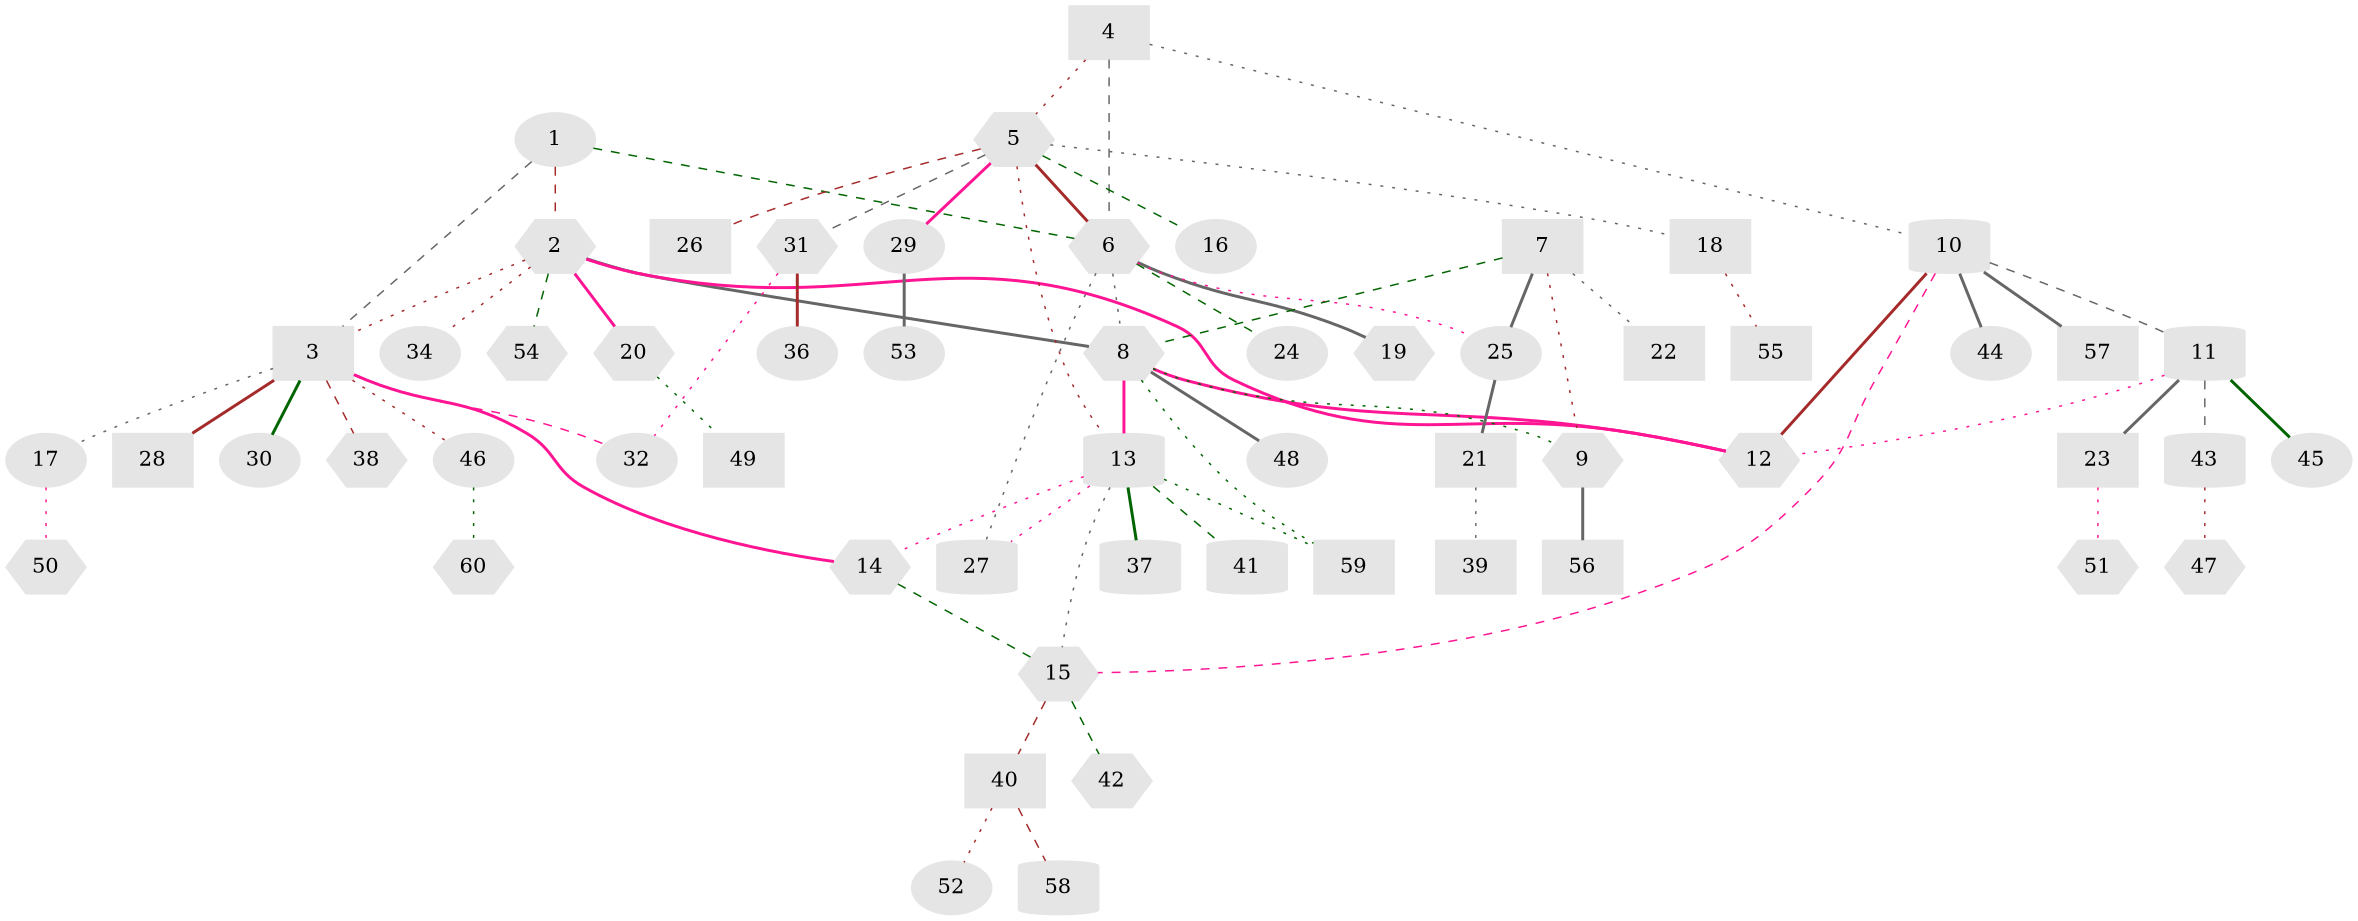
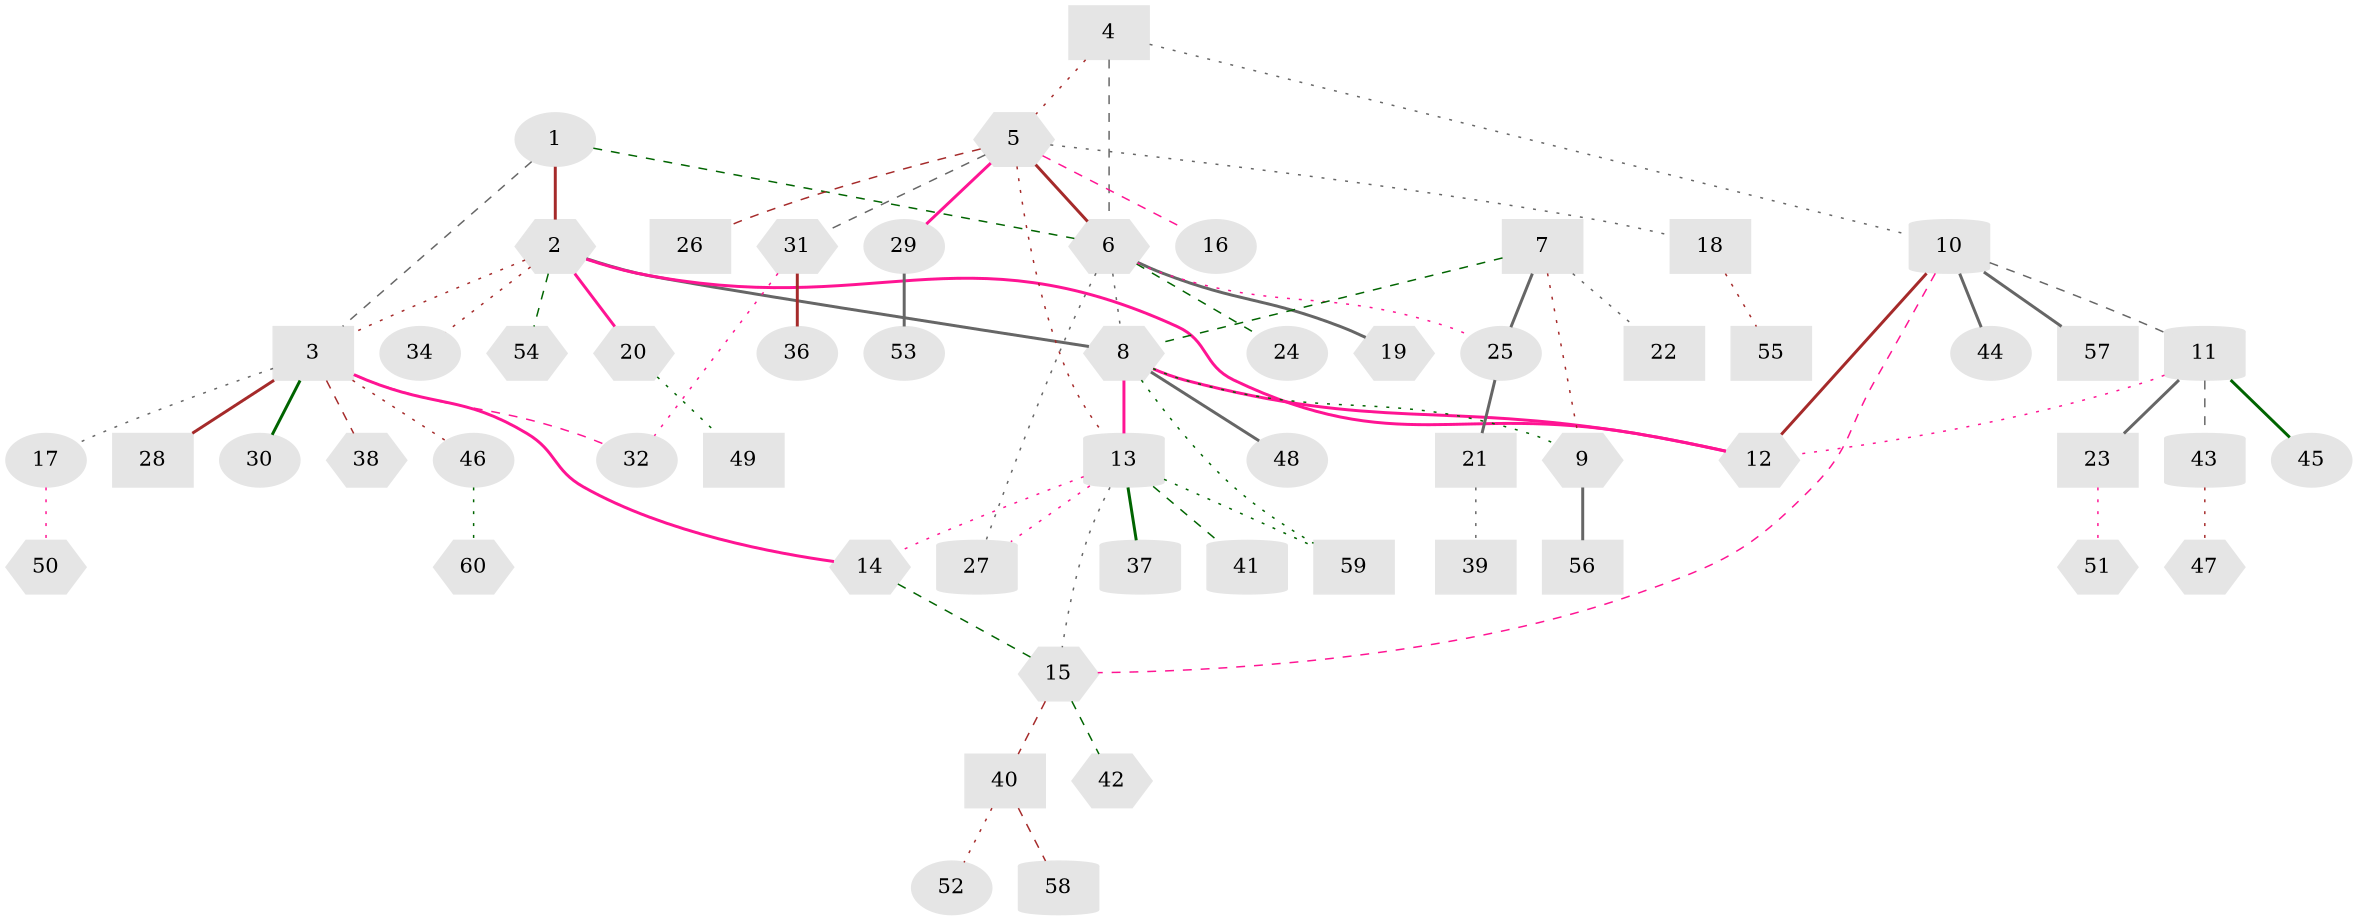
edge "1" -- "2": style dashed -> bold
edge "5" -- "16": color darkgreen -> deeppink
